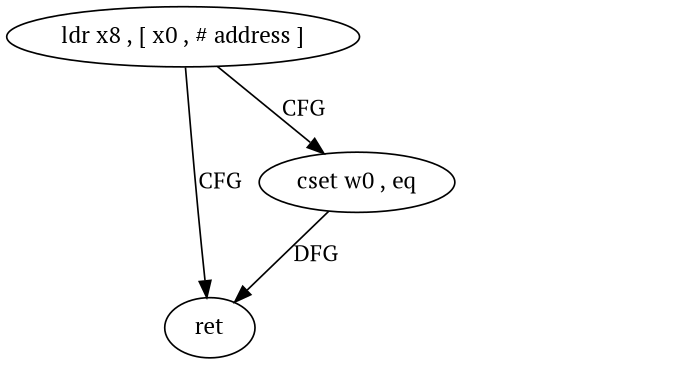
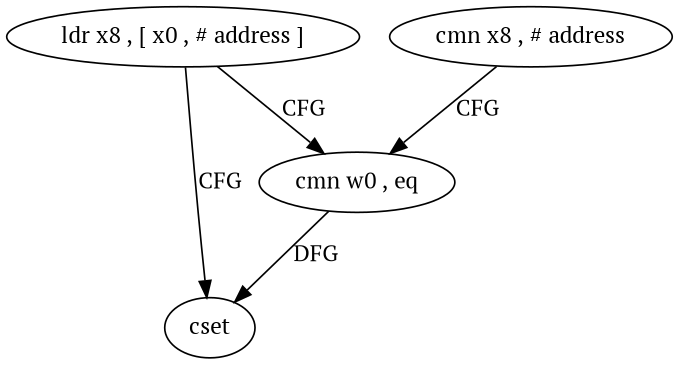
node "cmn x8 , # address": added
node "cset w0 , eq": label "cset w0 , eq" -> "cmn w0 , eq"
node "ret": label "ret" -> "cset"
